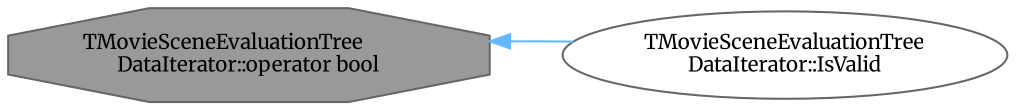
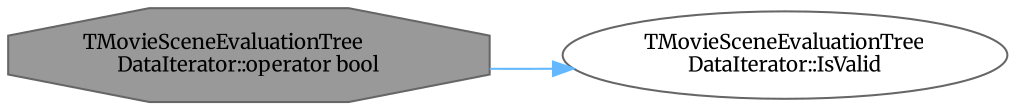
edge "TMovieSceneEvaluationTree DataIterator::IsValid" -> "TMovieSceneEvaluationTree DataIterator::operator bool": reversed
